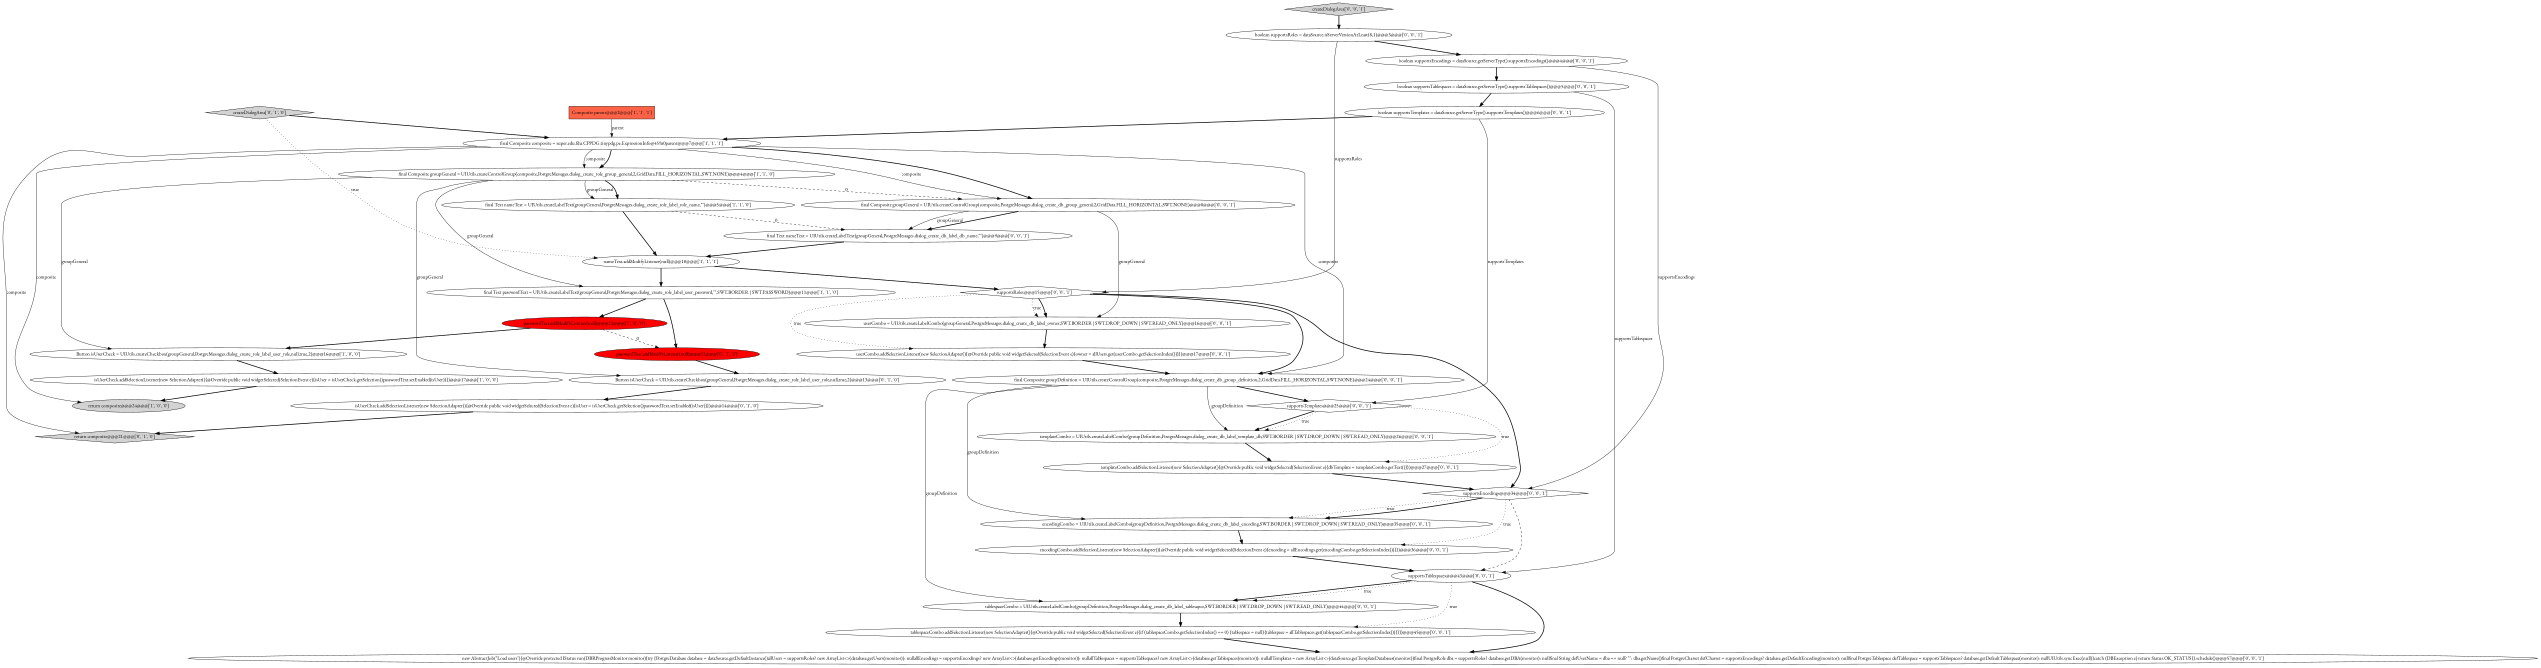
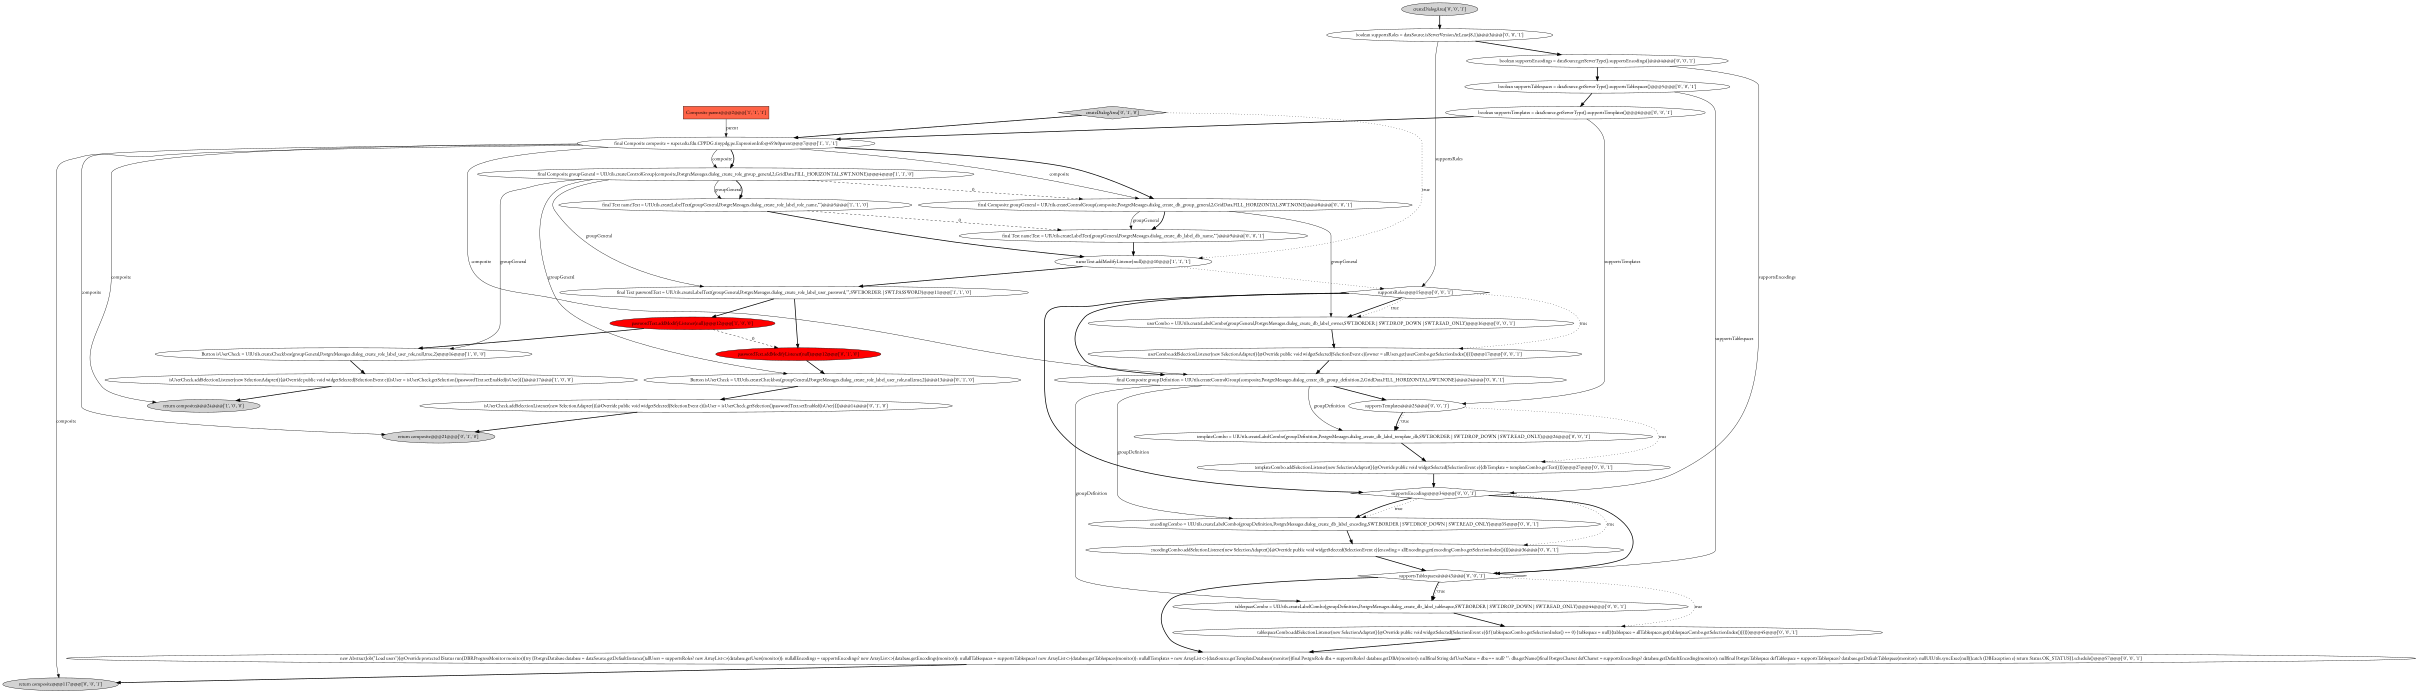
node "createDialogArea['0', '0', '1']": shape diamond -> ellipse
edge "nameText.addModifyListener(null)@@@10@@@['1', '1', '1']" -> "supportsRoles@@@15@@@['0', '0', '1']": style bold -> dotted
node "supportsTemplates@@@25@@@['0', '0', '1']": shape diamond -> ellipse
node "return composite@@@21@@@['0', '1', '0']": shape diamond -> ellipse
edge "supportsEncodings@@@34@@@['0', '0', '1']" -> "supportsTablespaces@@@43@@@['0', '0', '1']": style dashed -> bold
node "supportsTablespaces@@@43@@@['0', '0', '1']": shape ellipse -> diamond
node "return composite@@@117@@@['0', '0', '1']": added
